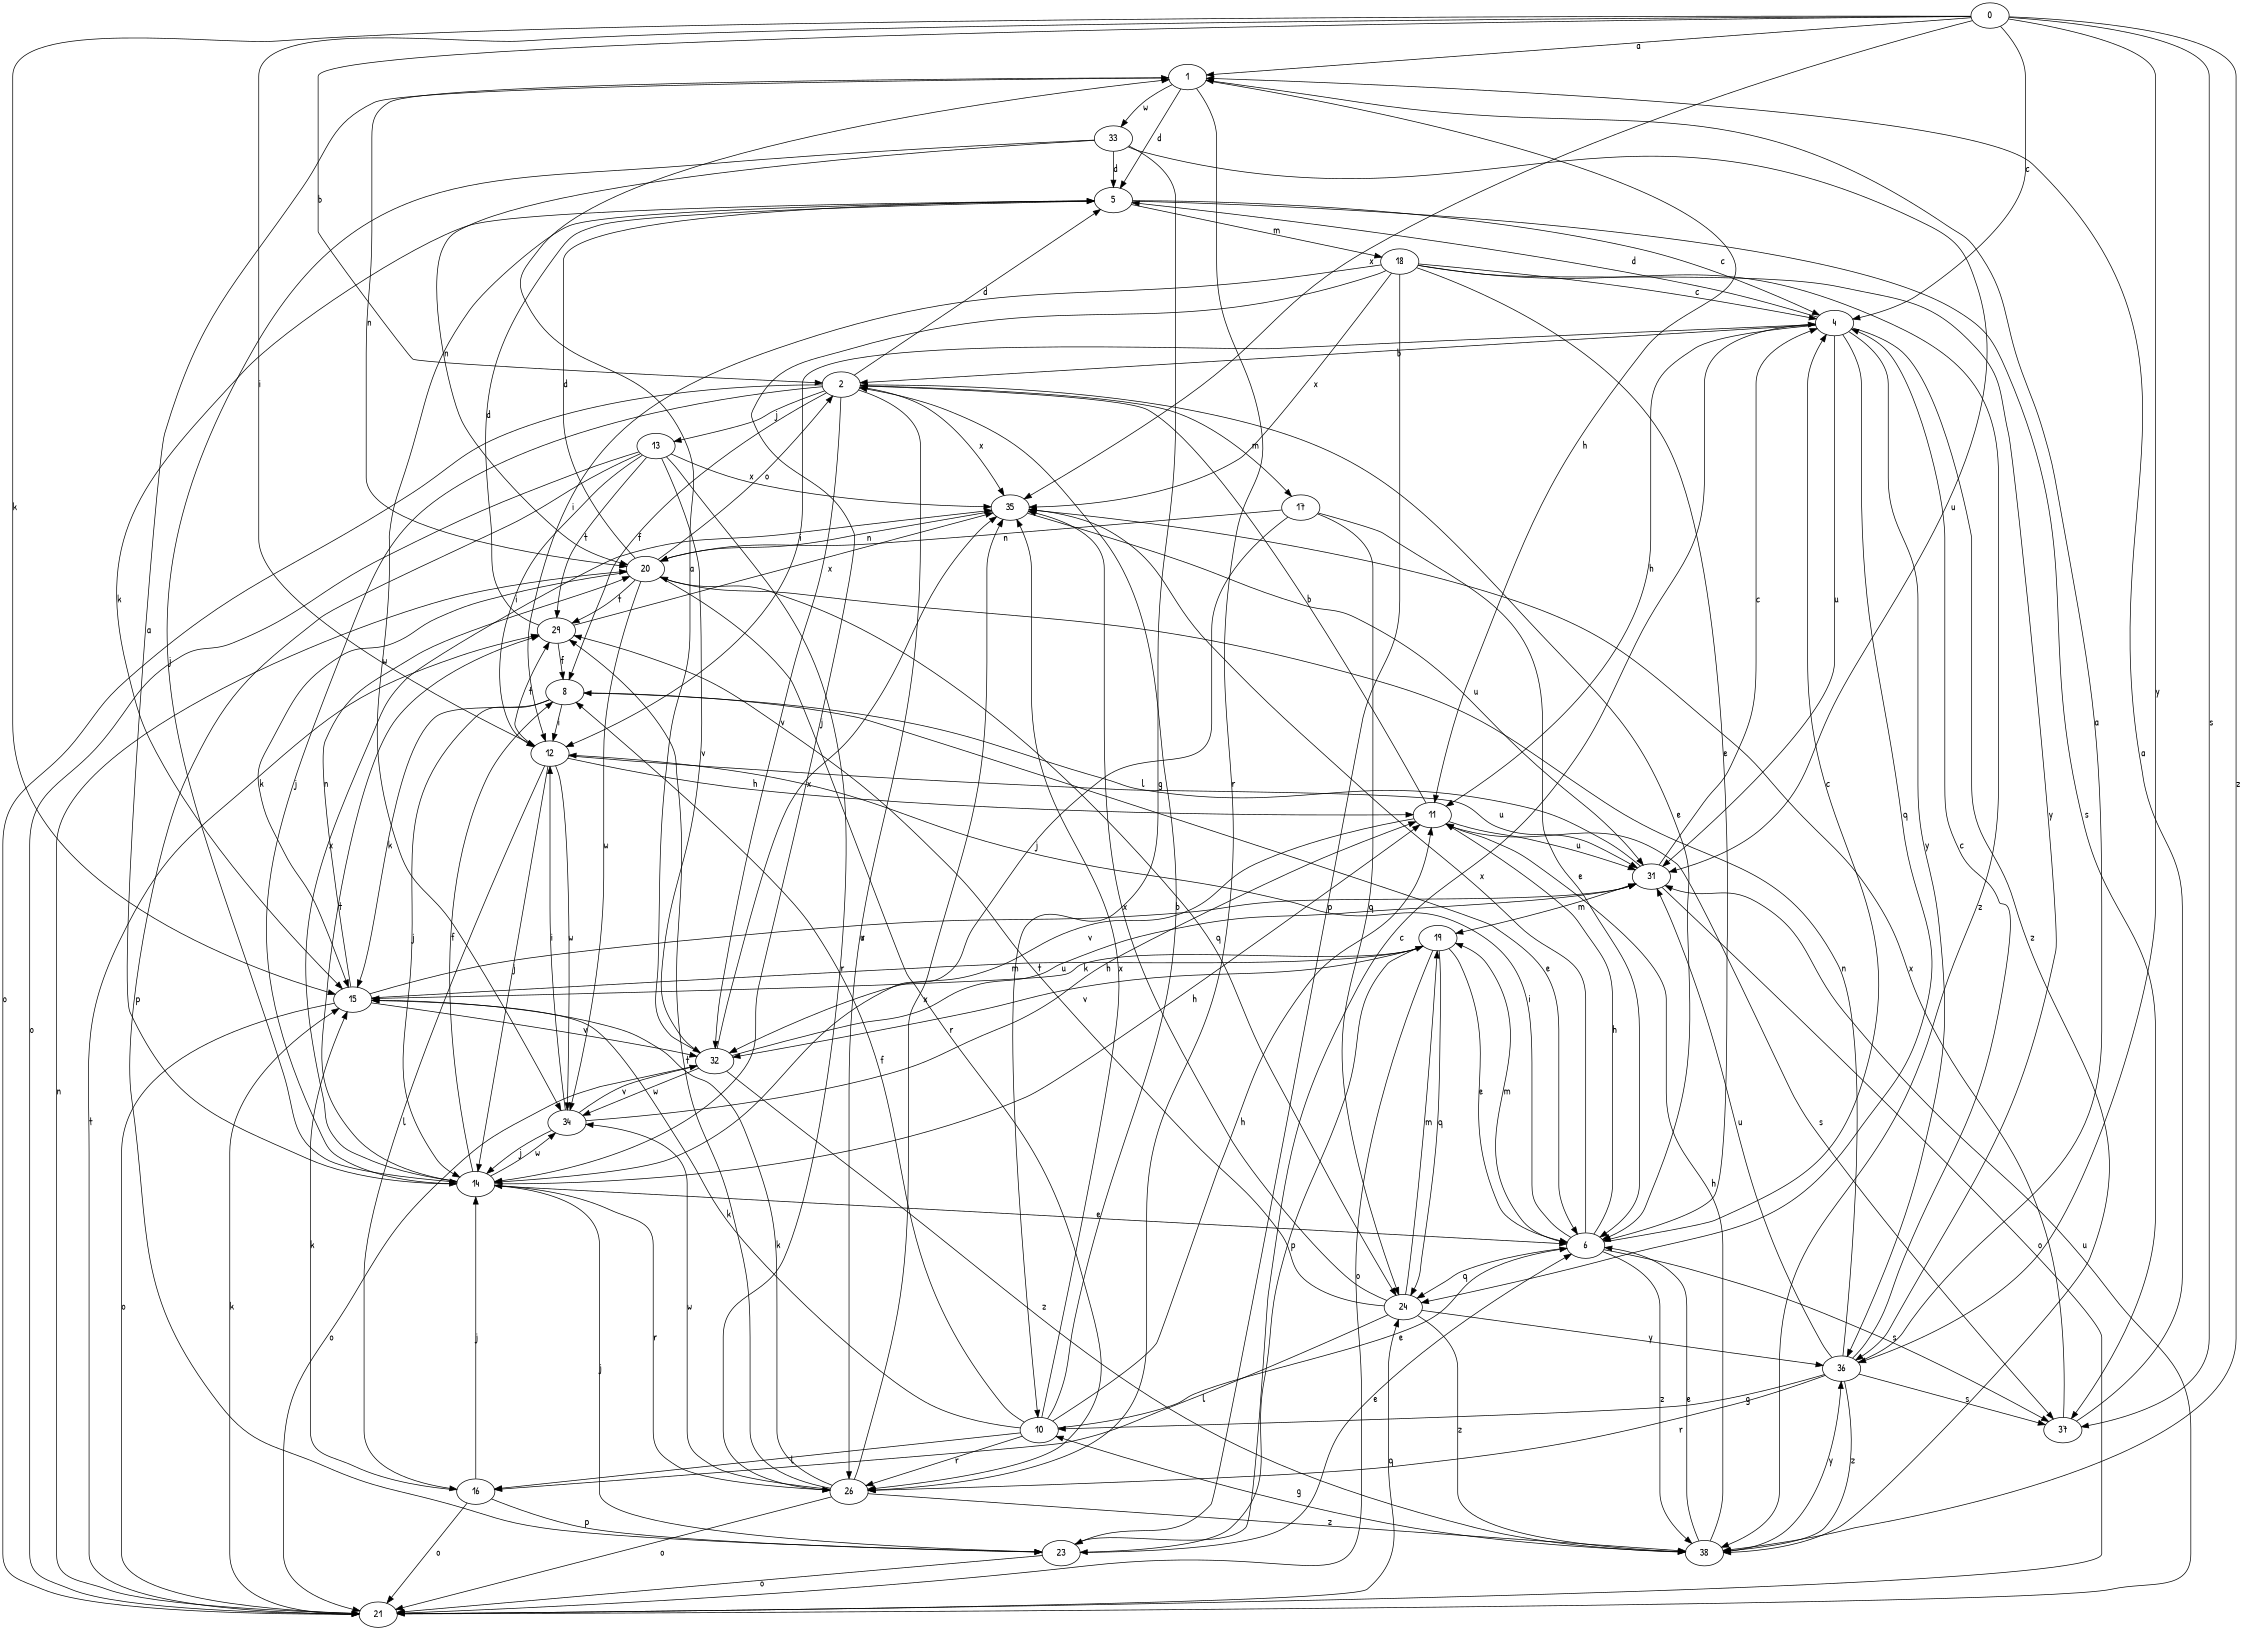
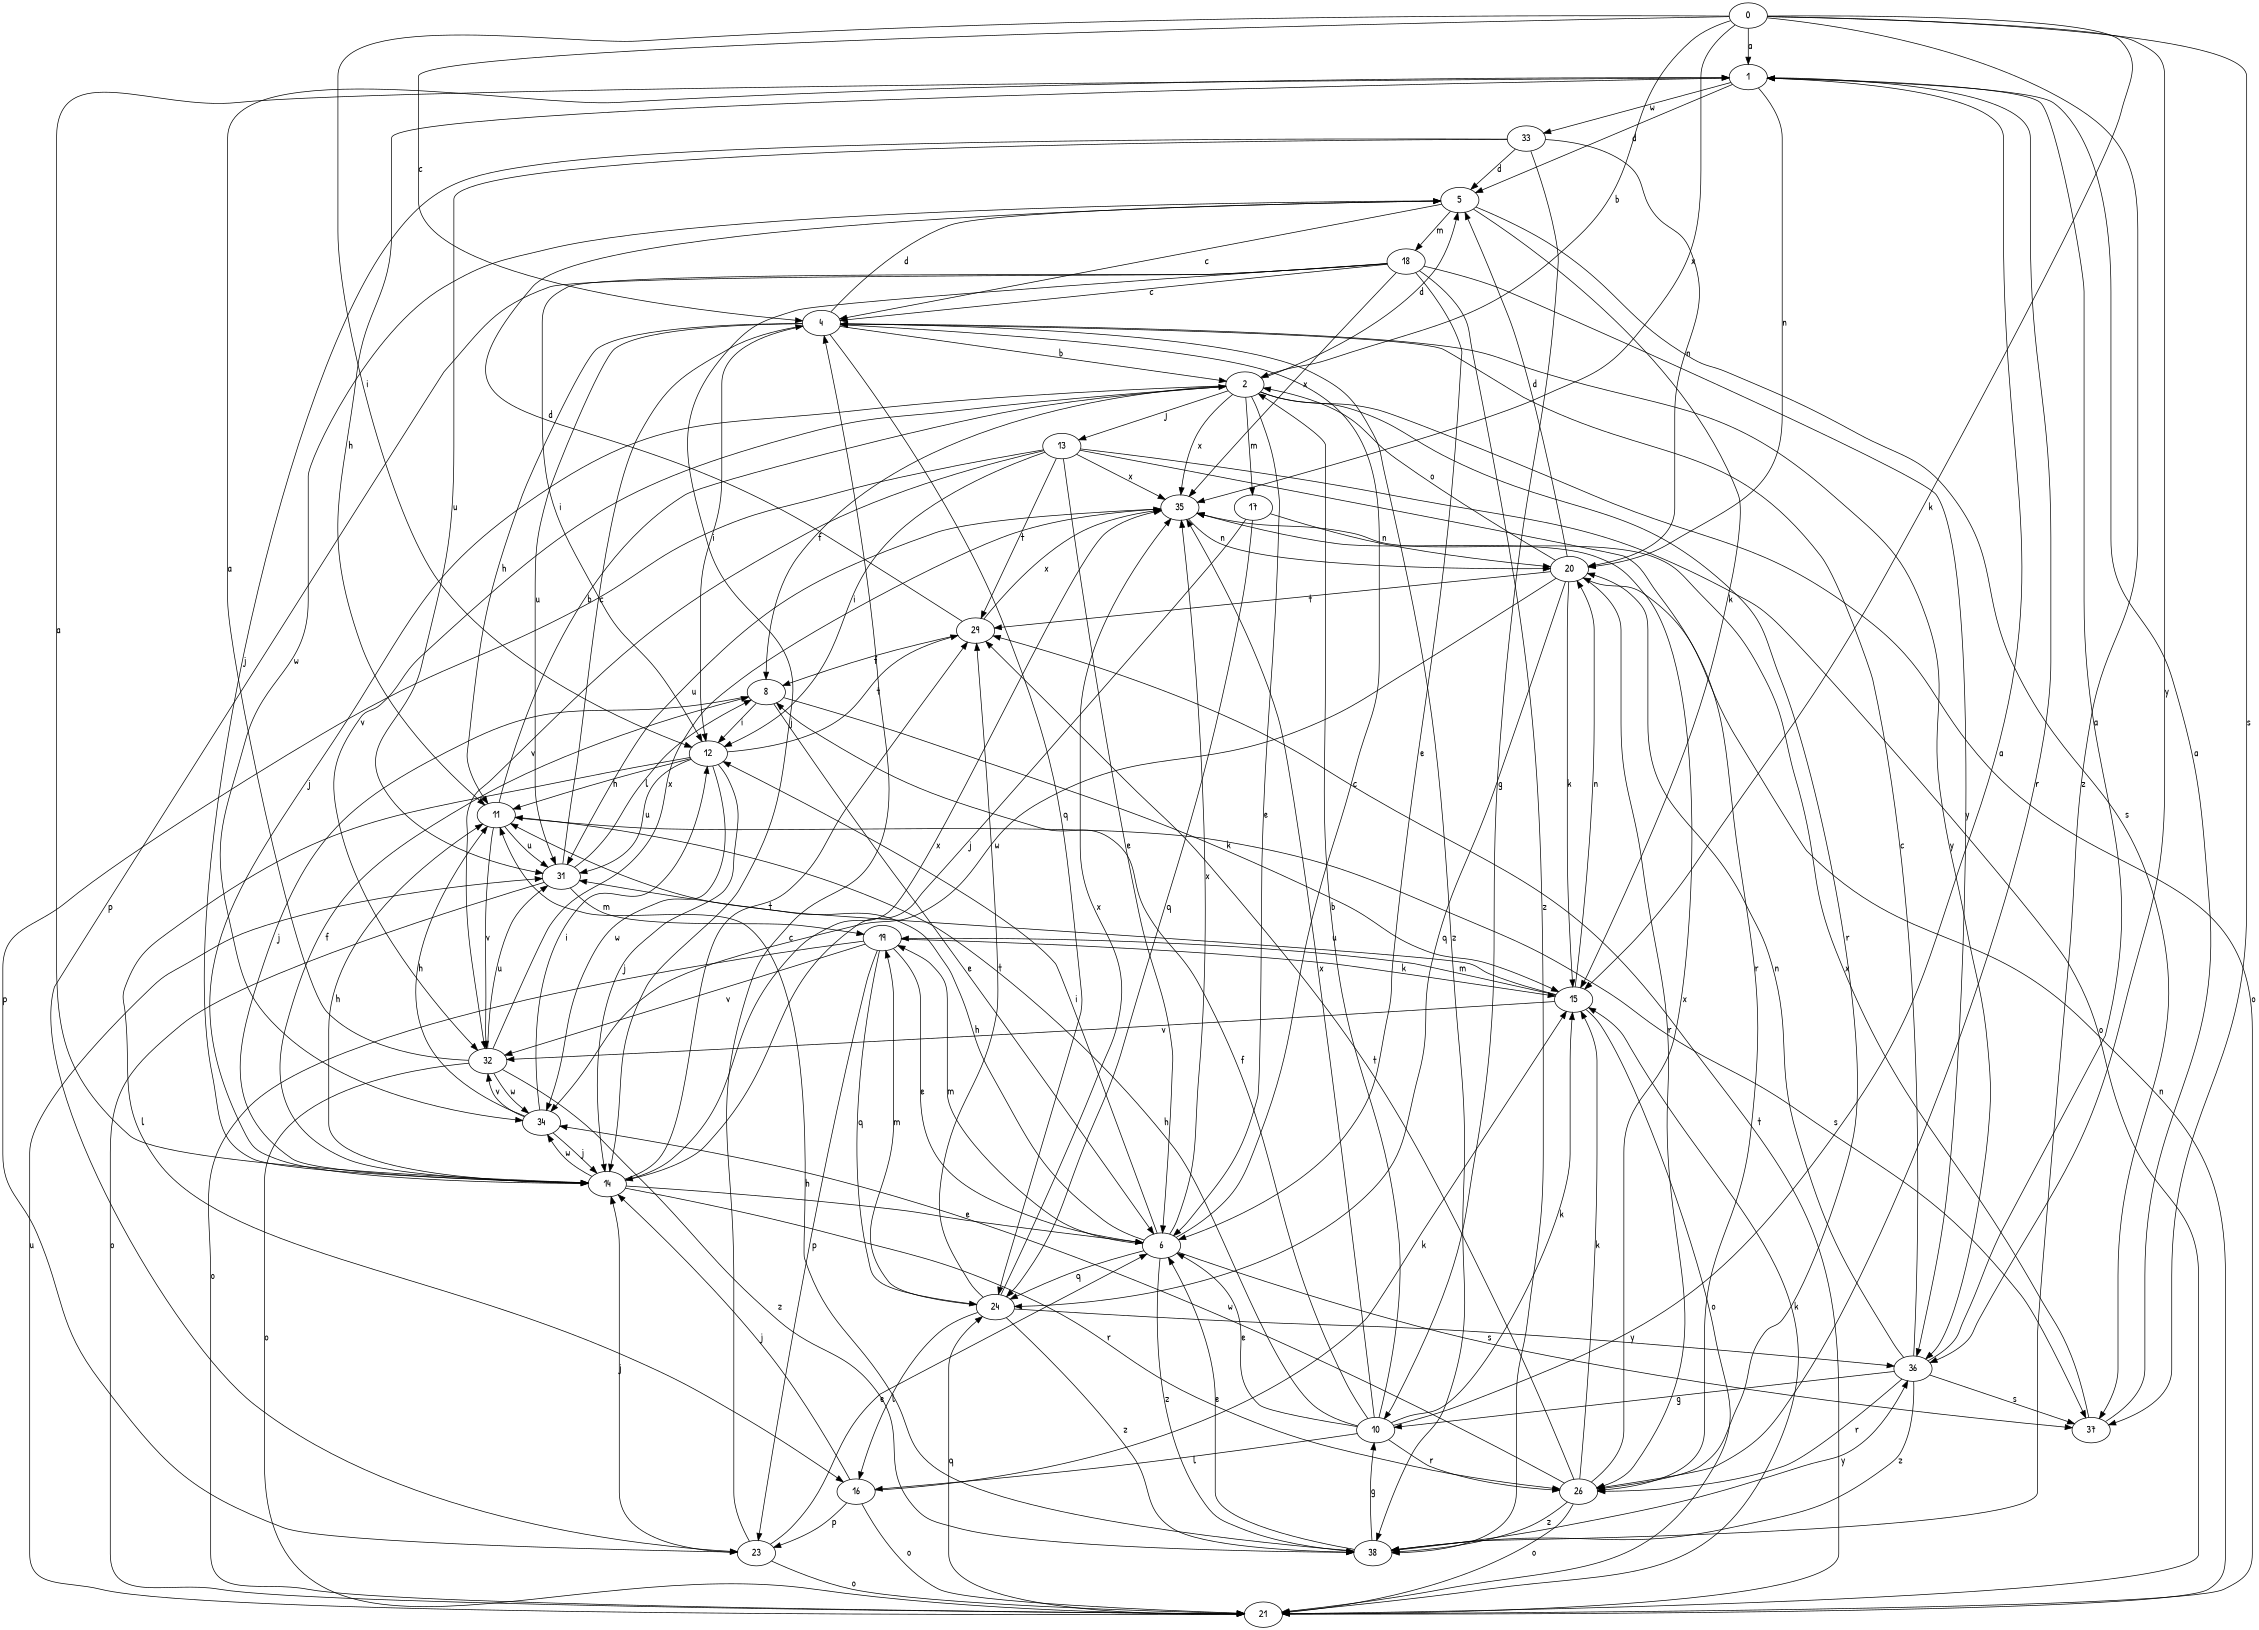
edge "10" -> "1": added, label "a"
edge "17" -> "6": now "13" -> "6"
edge "36" -> "31": removed, label "u"
